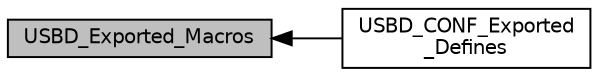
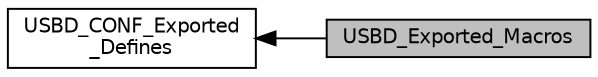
edge "USBD_CONF_Exported _Defines" -> "USBD_Exported_Macros": reversed
